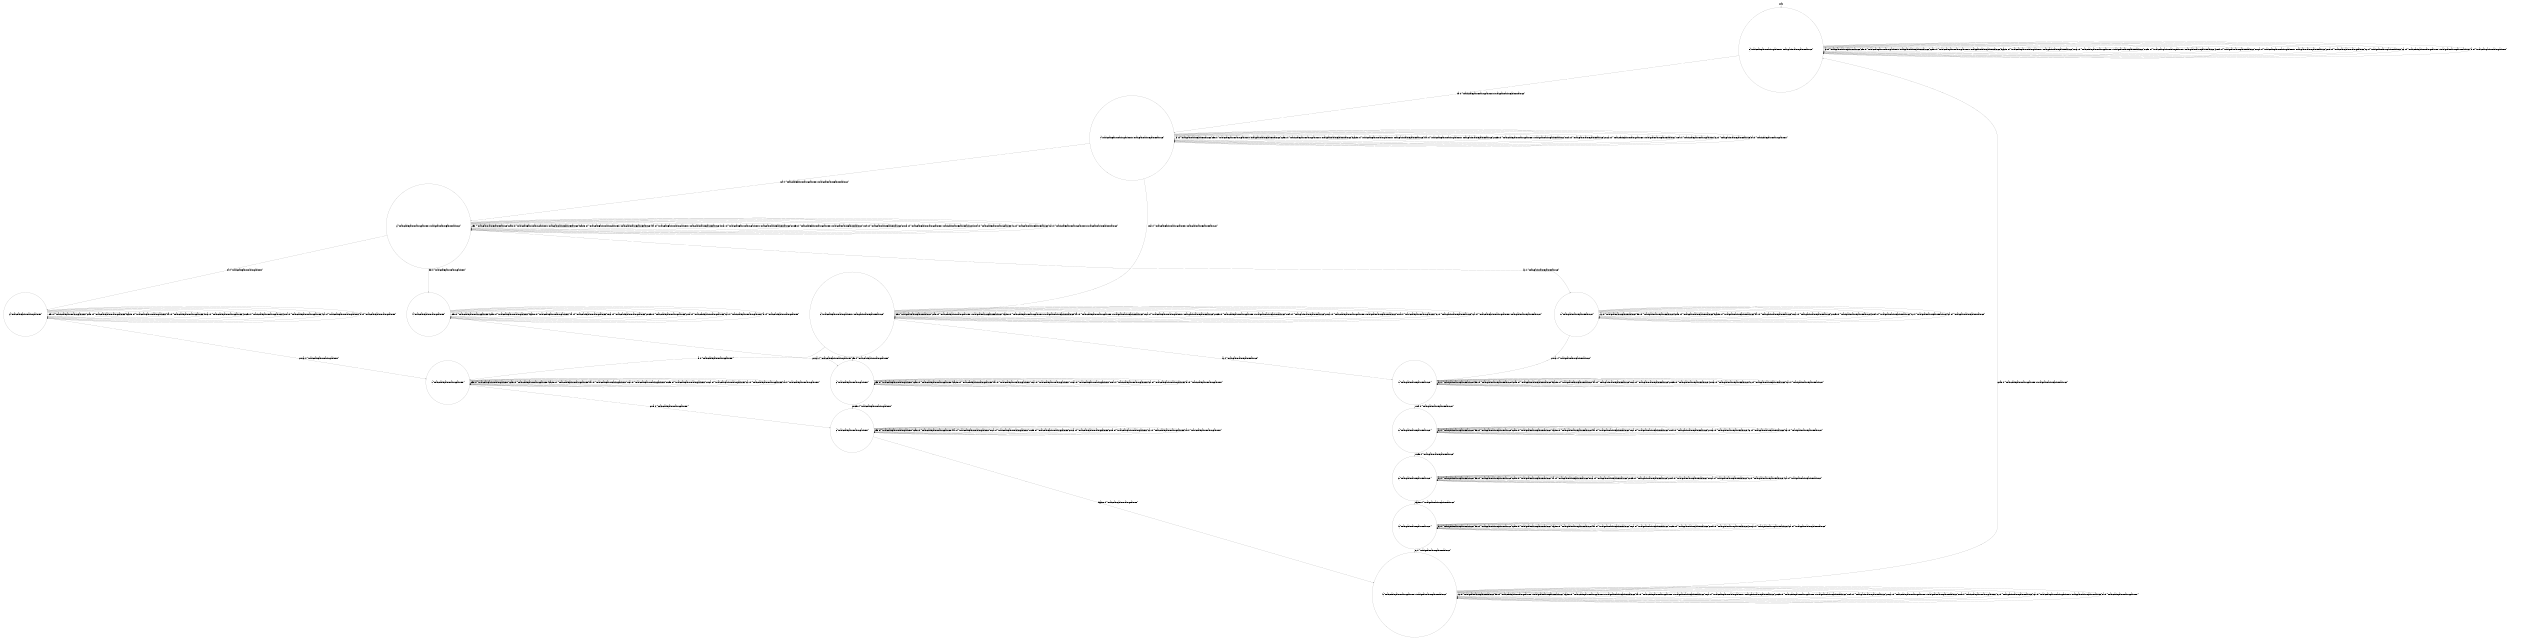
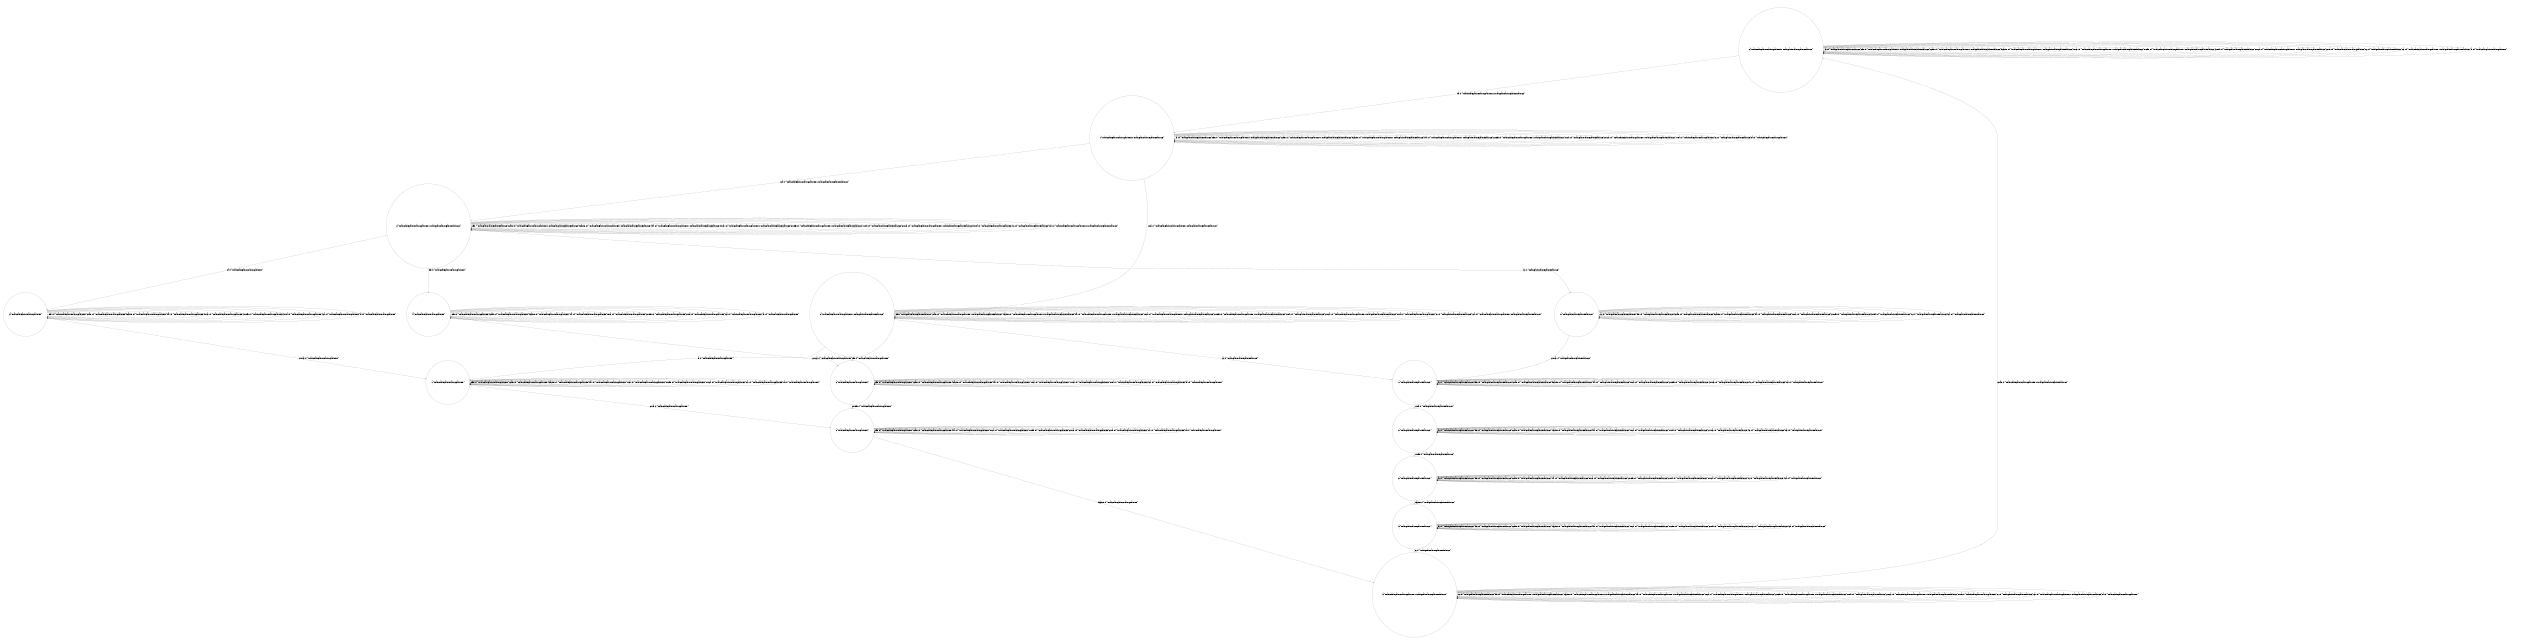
node "__start0": removed
